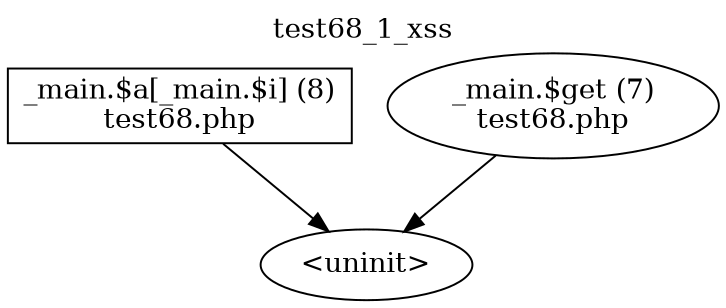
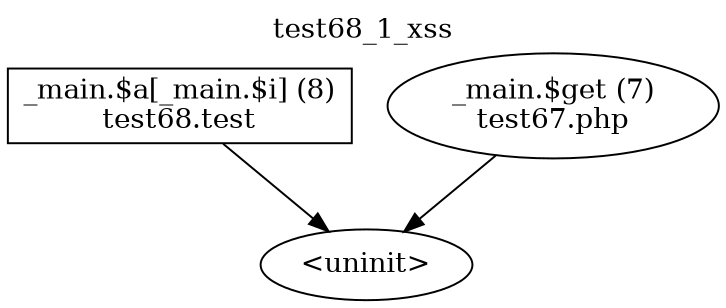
node "_main.$a[_main.$i] (8) test68.php": label "_main.$a[_main.$i] (8) test68.php" -> "_main.$a[_main.$i] (8) test68.test"
node "_main.$get (7) test68.php": label "_main.$get (7) test68.php" -> "_main.$get (7) test67.php"
